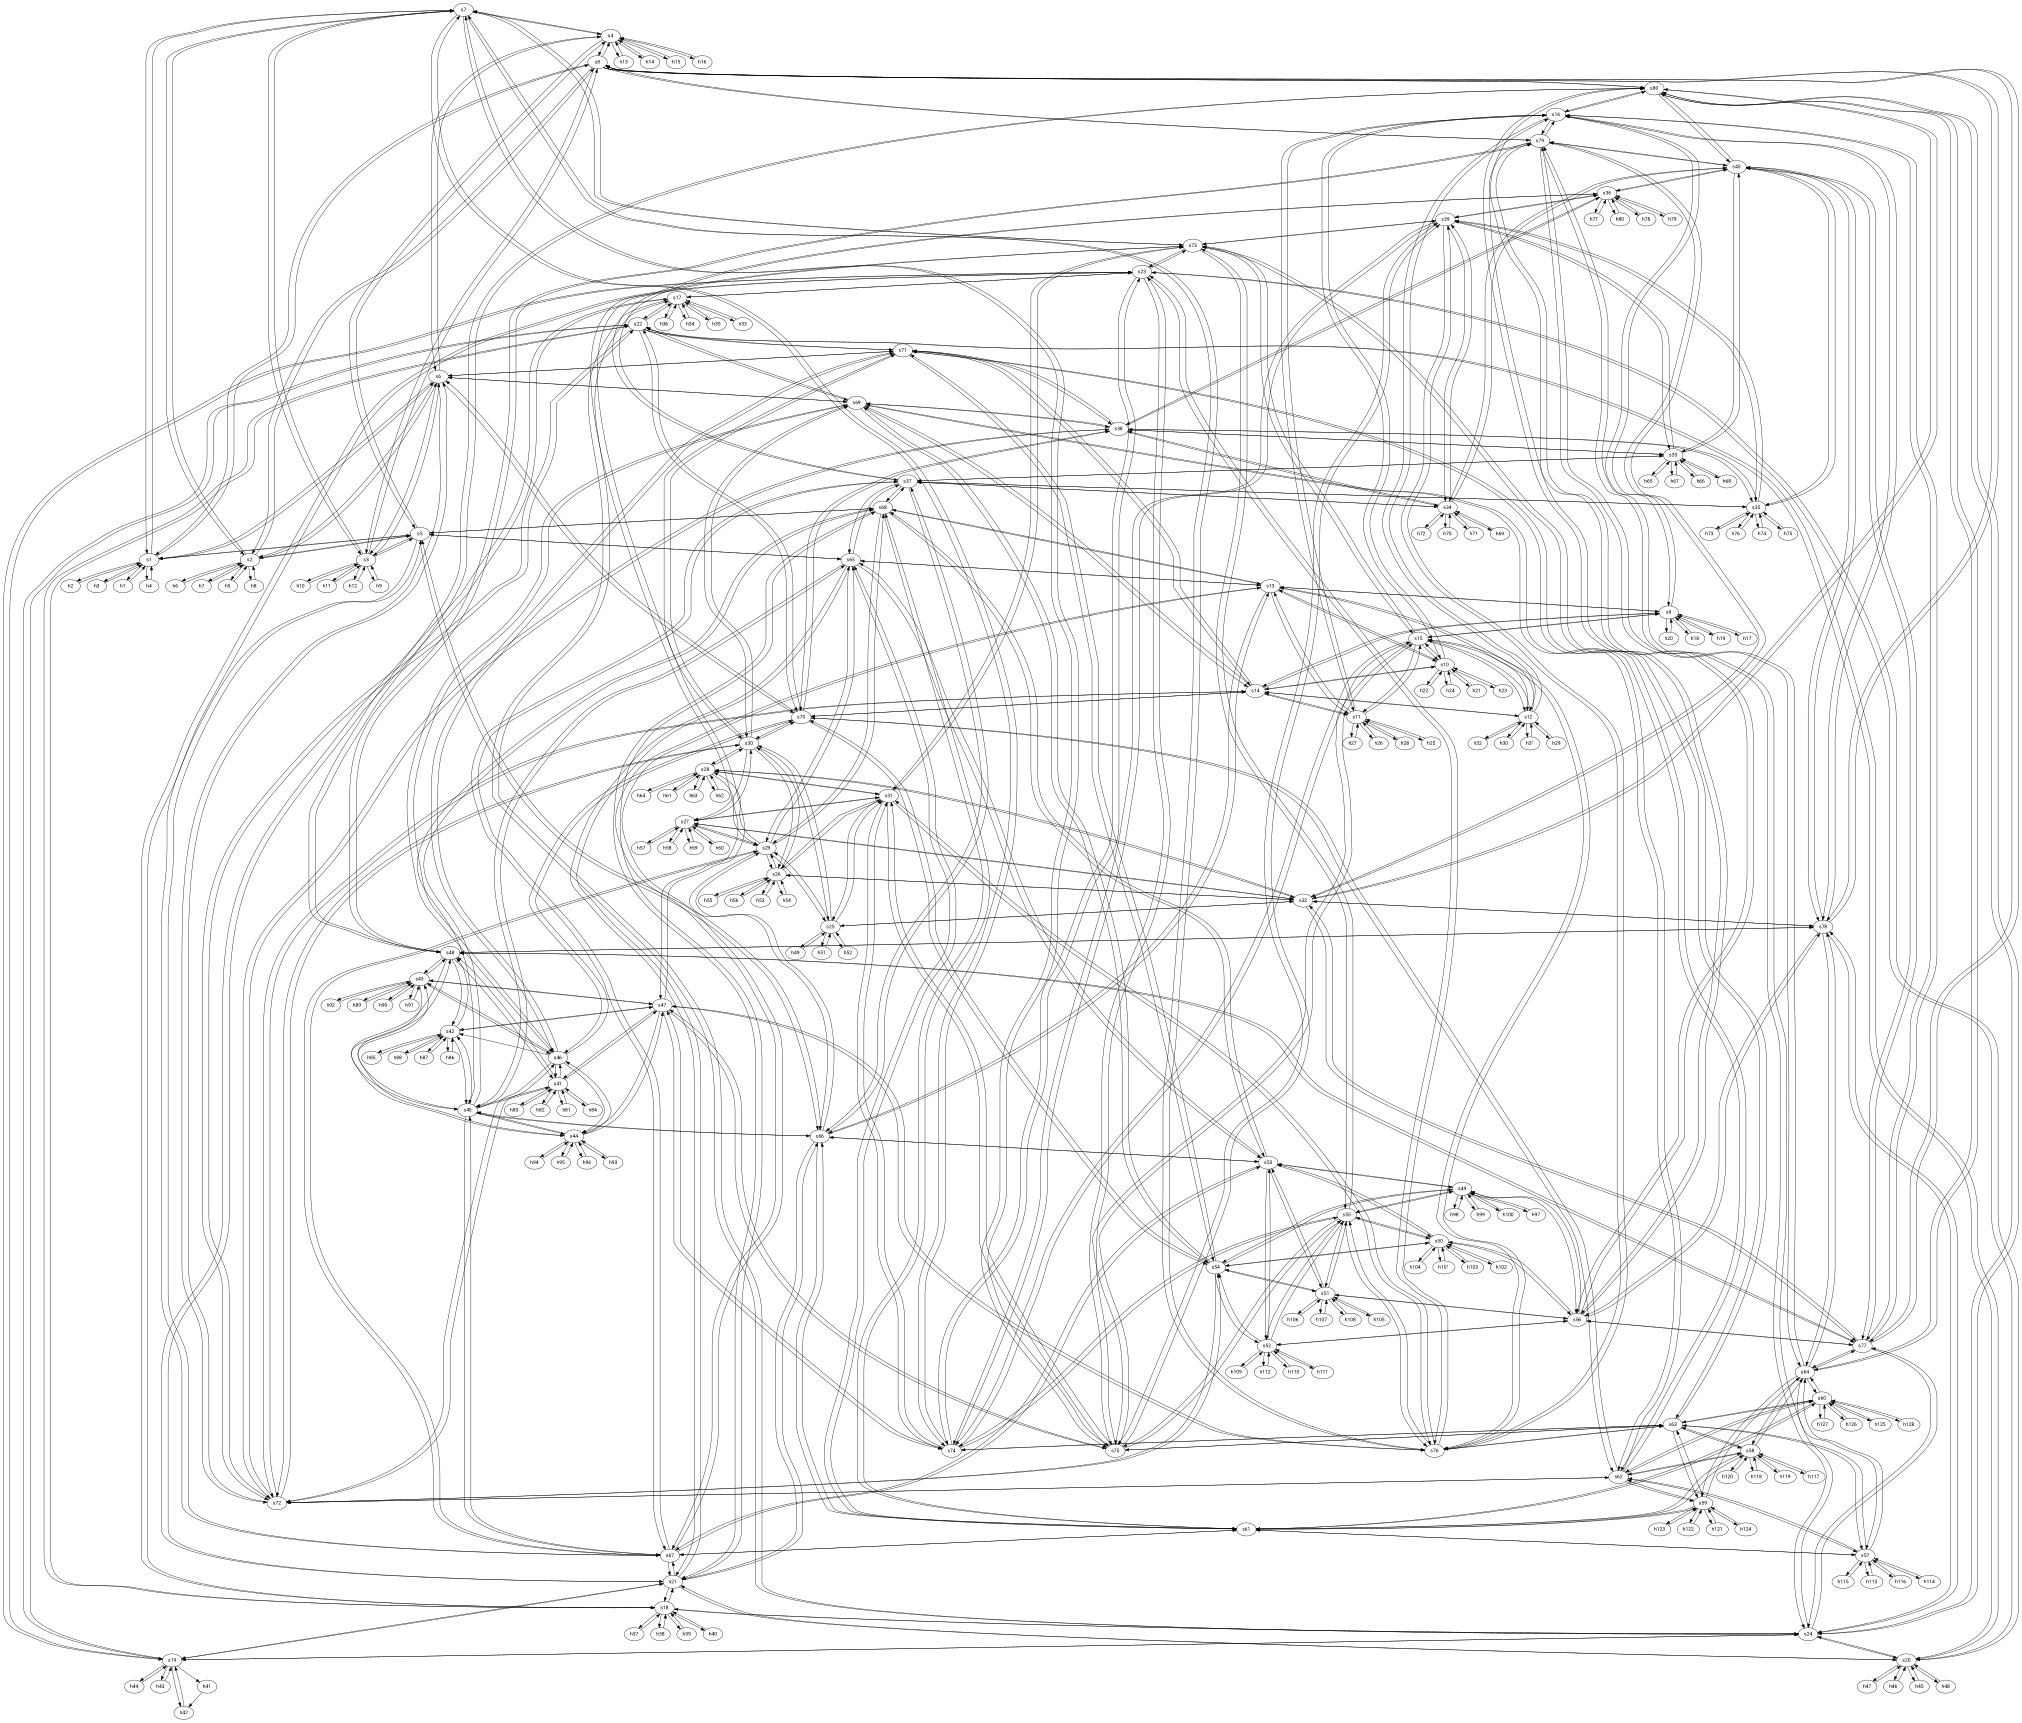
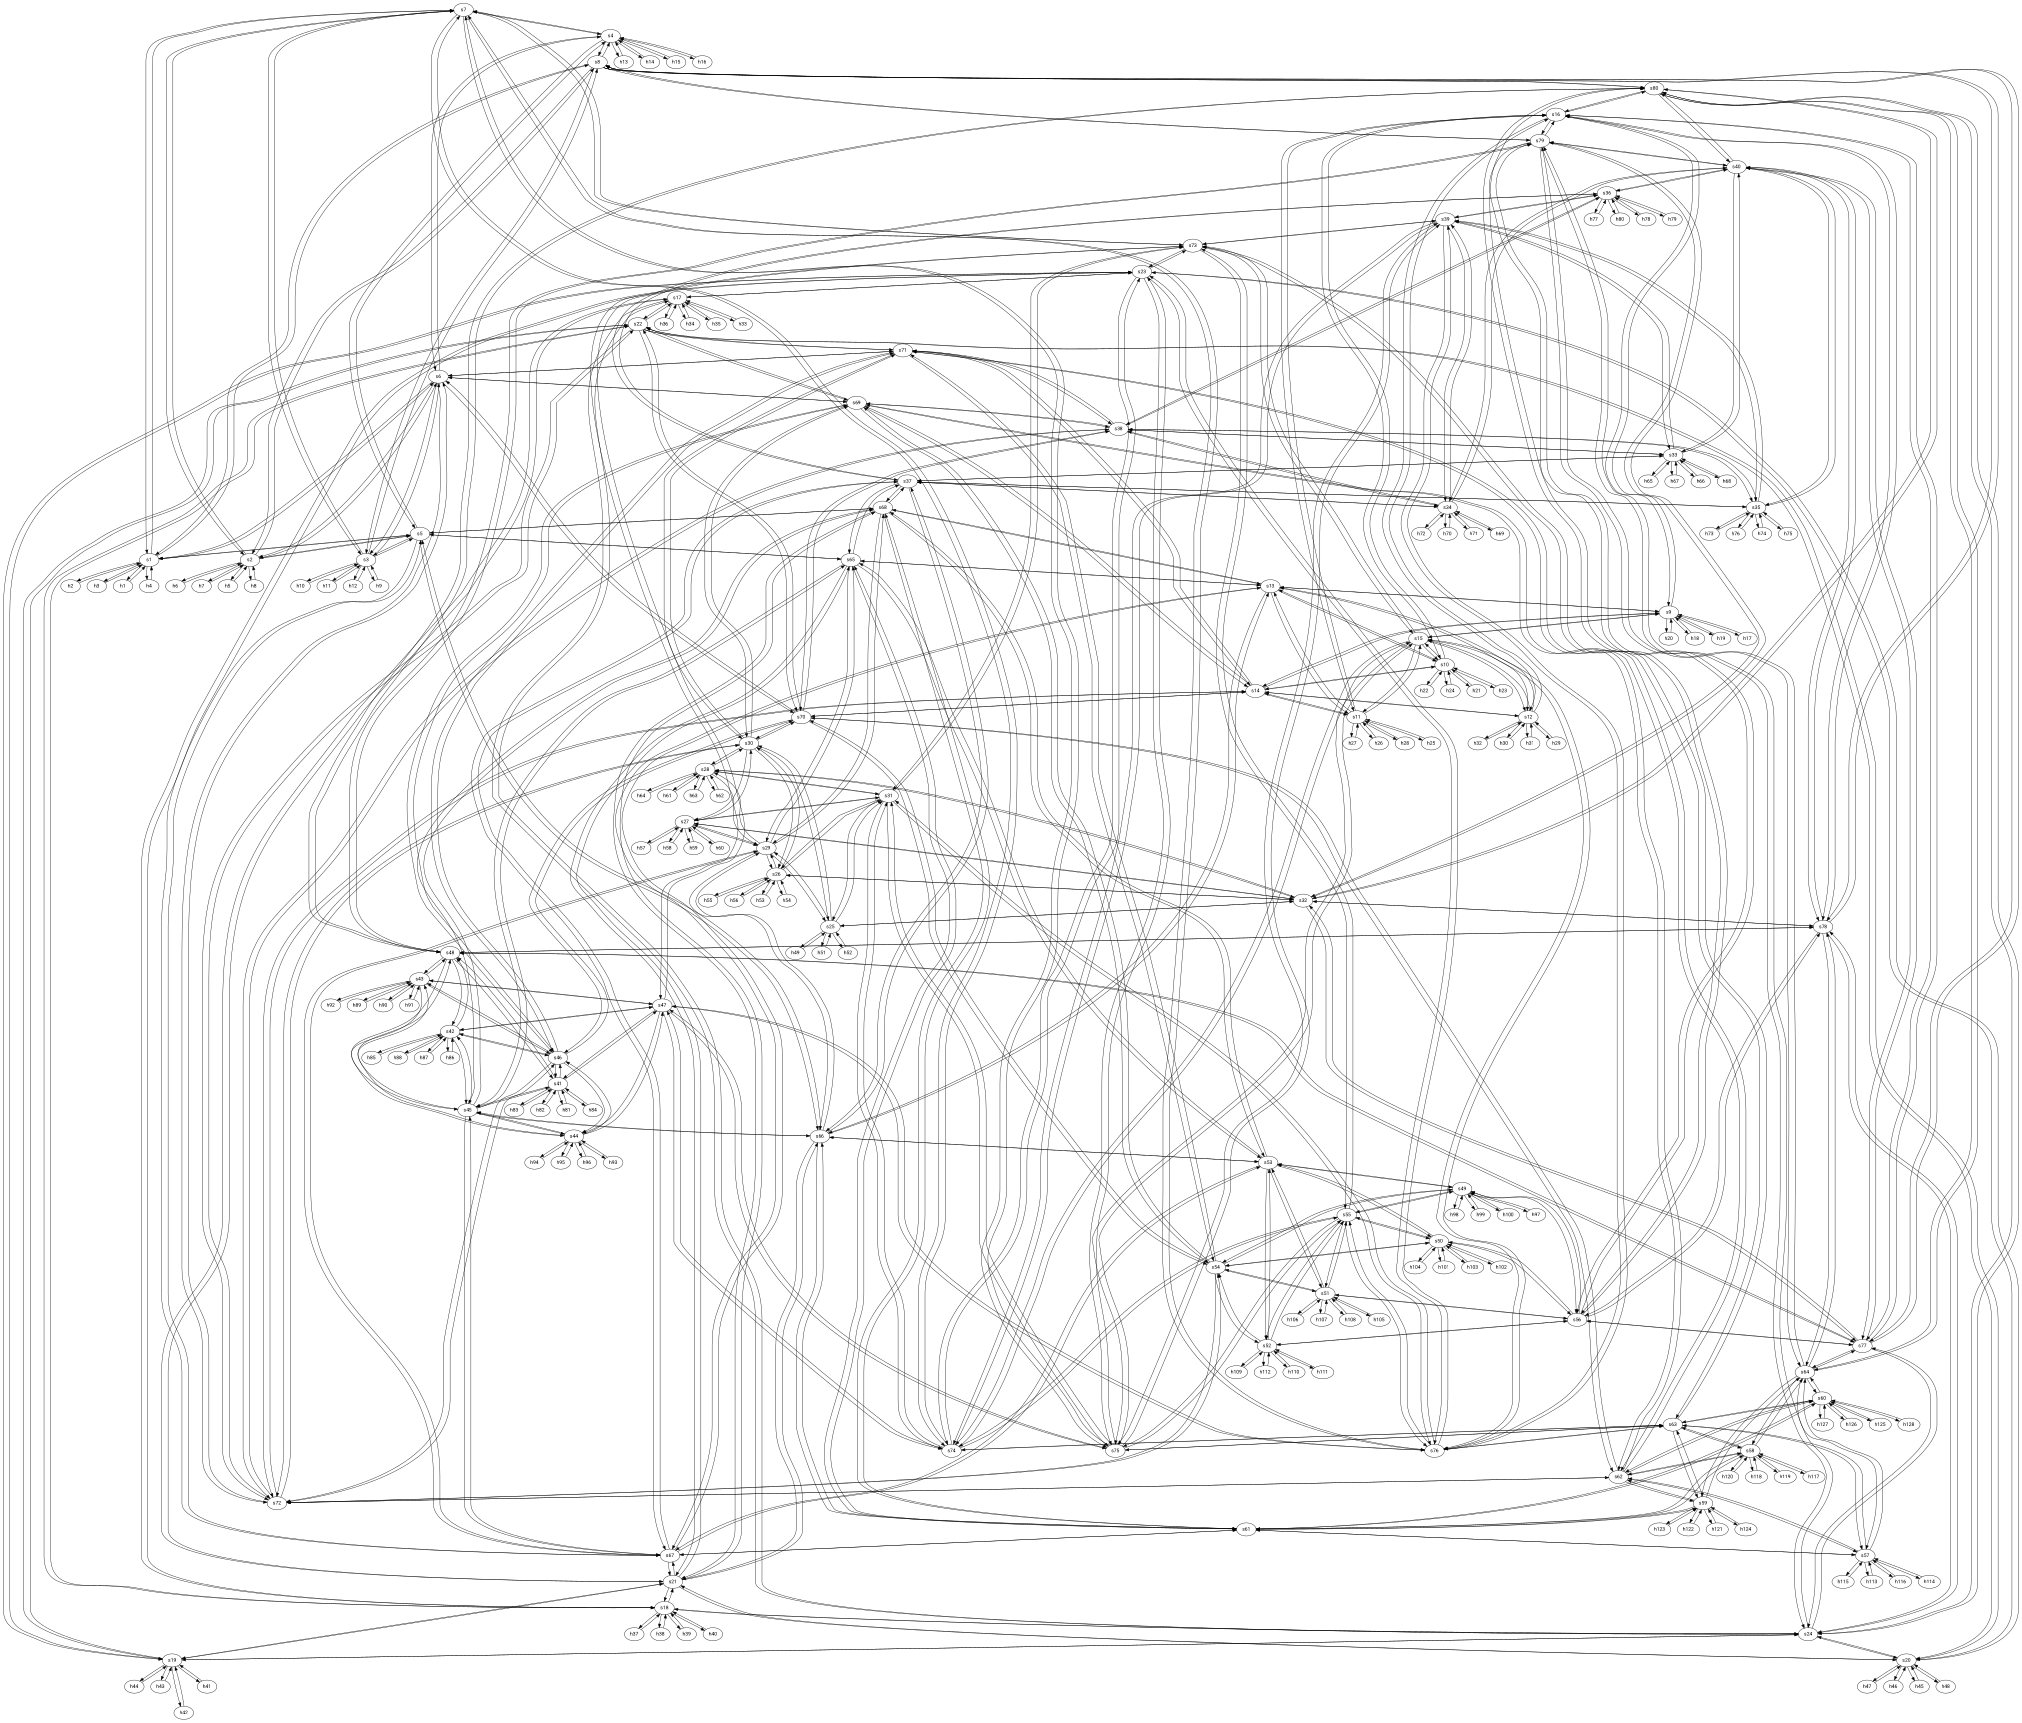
edge "s42" -> "s46": added
edge "h41" -> "h42": now "h41" -> "s19"
